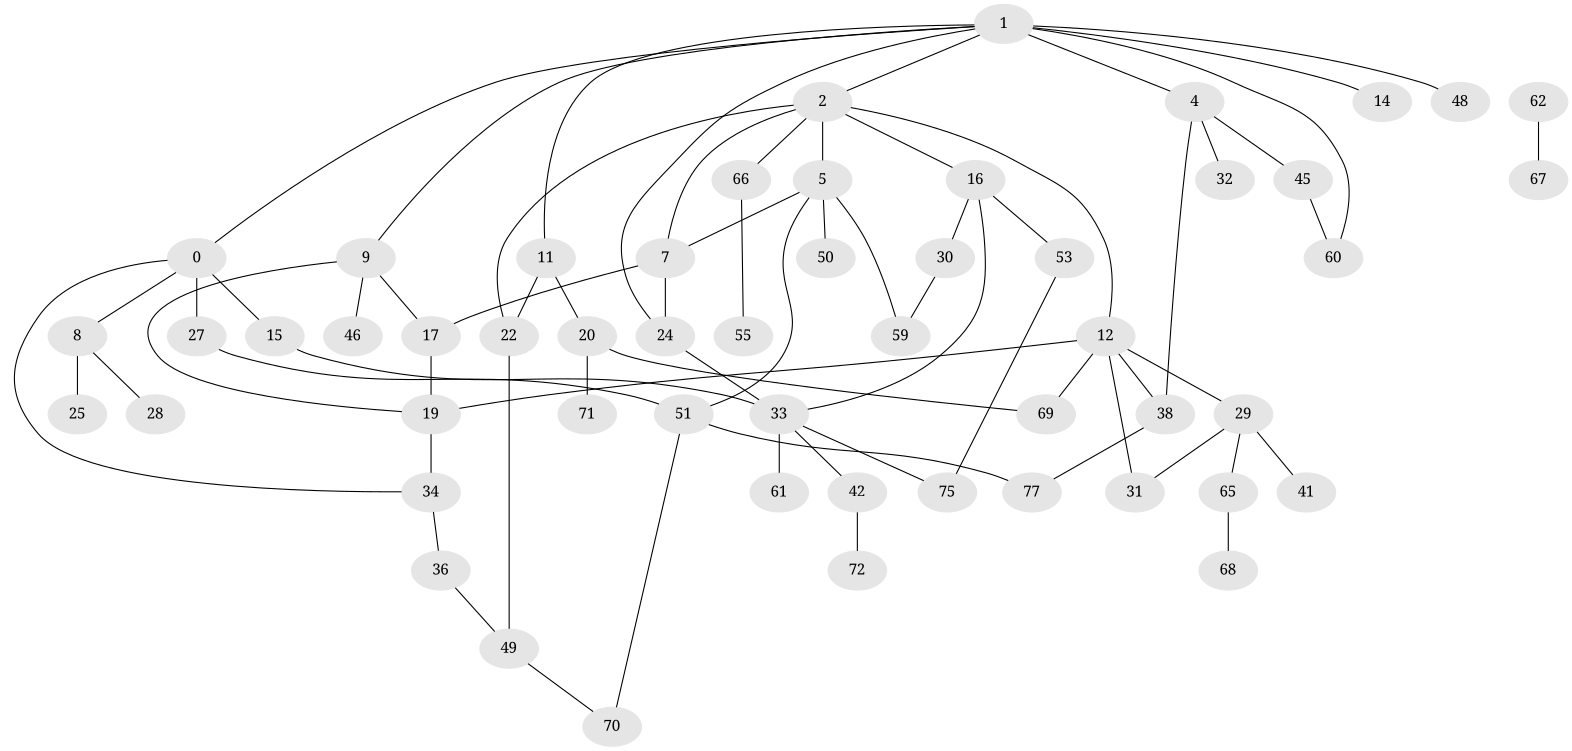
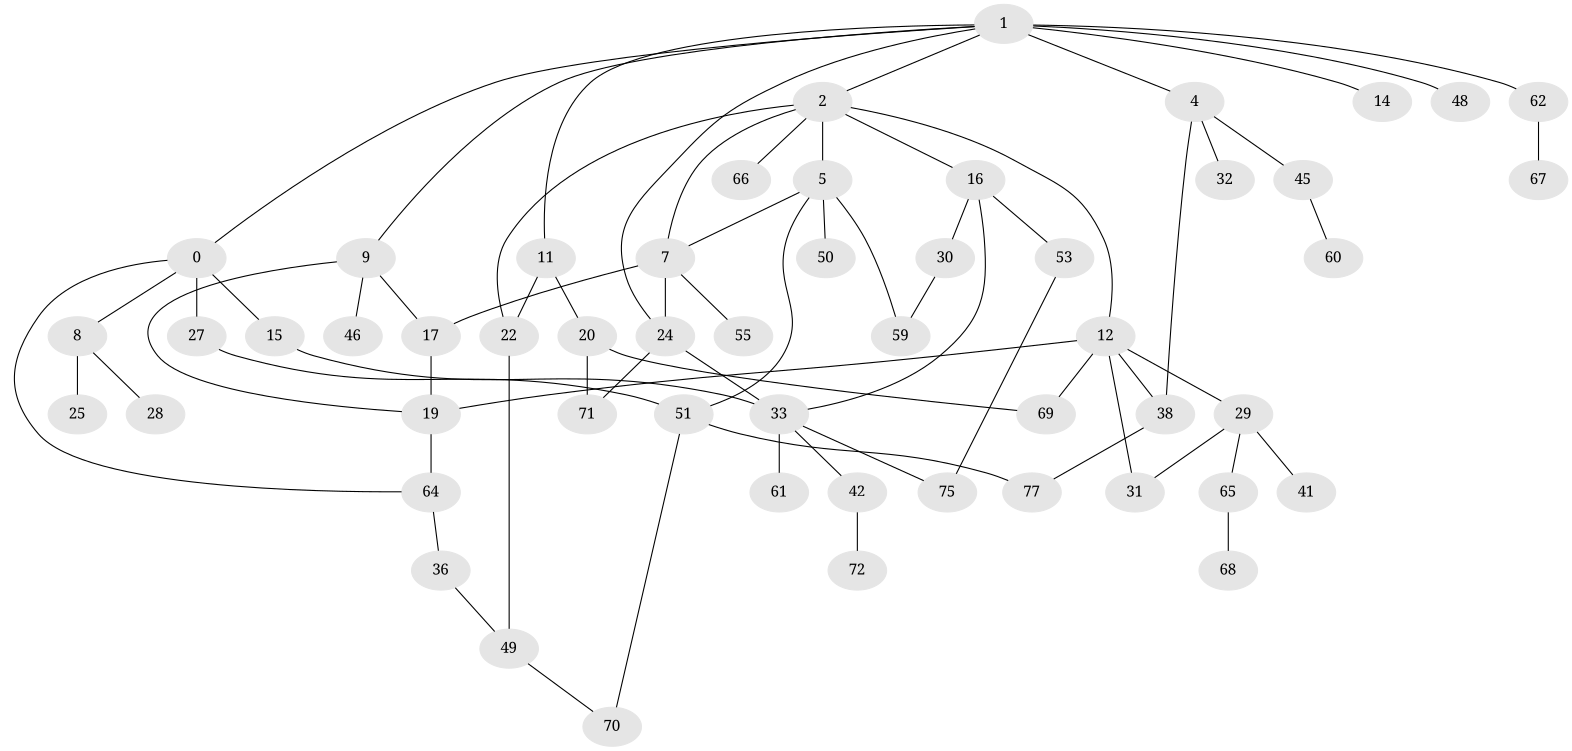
edge "1" -- "60": now "1" -- "62"
edge "66" -- "55": now "7" -- "55"
edge "24" -- "71": added
node "34": label "34" -> "64"
